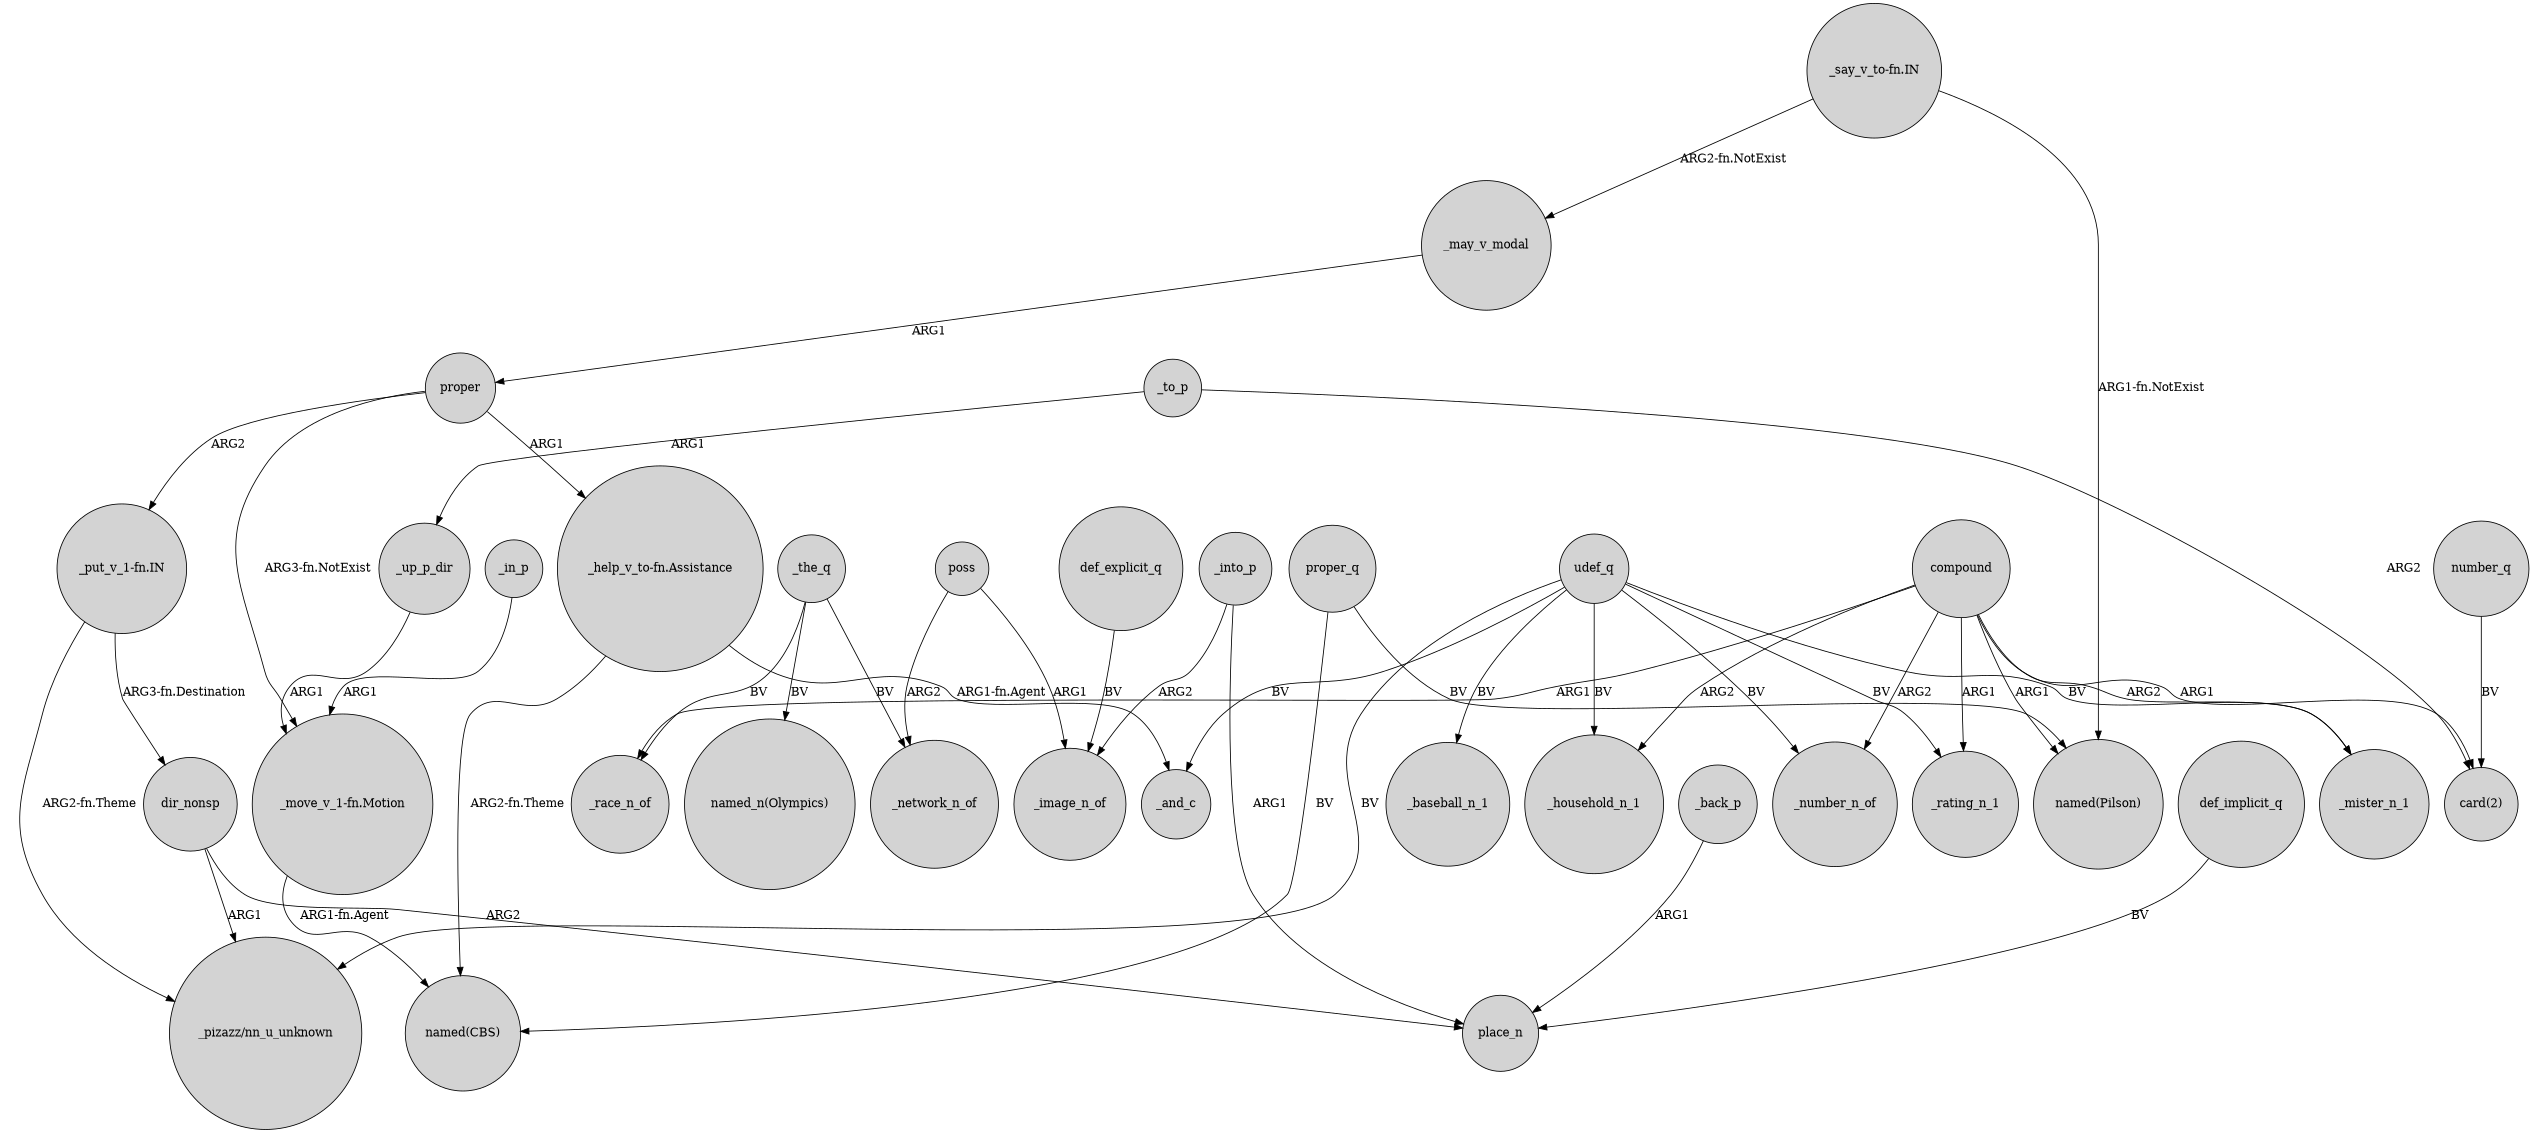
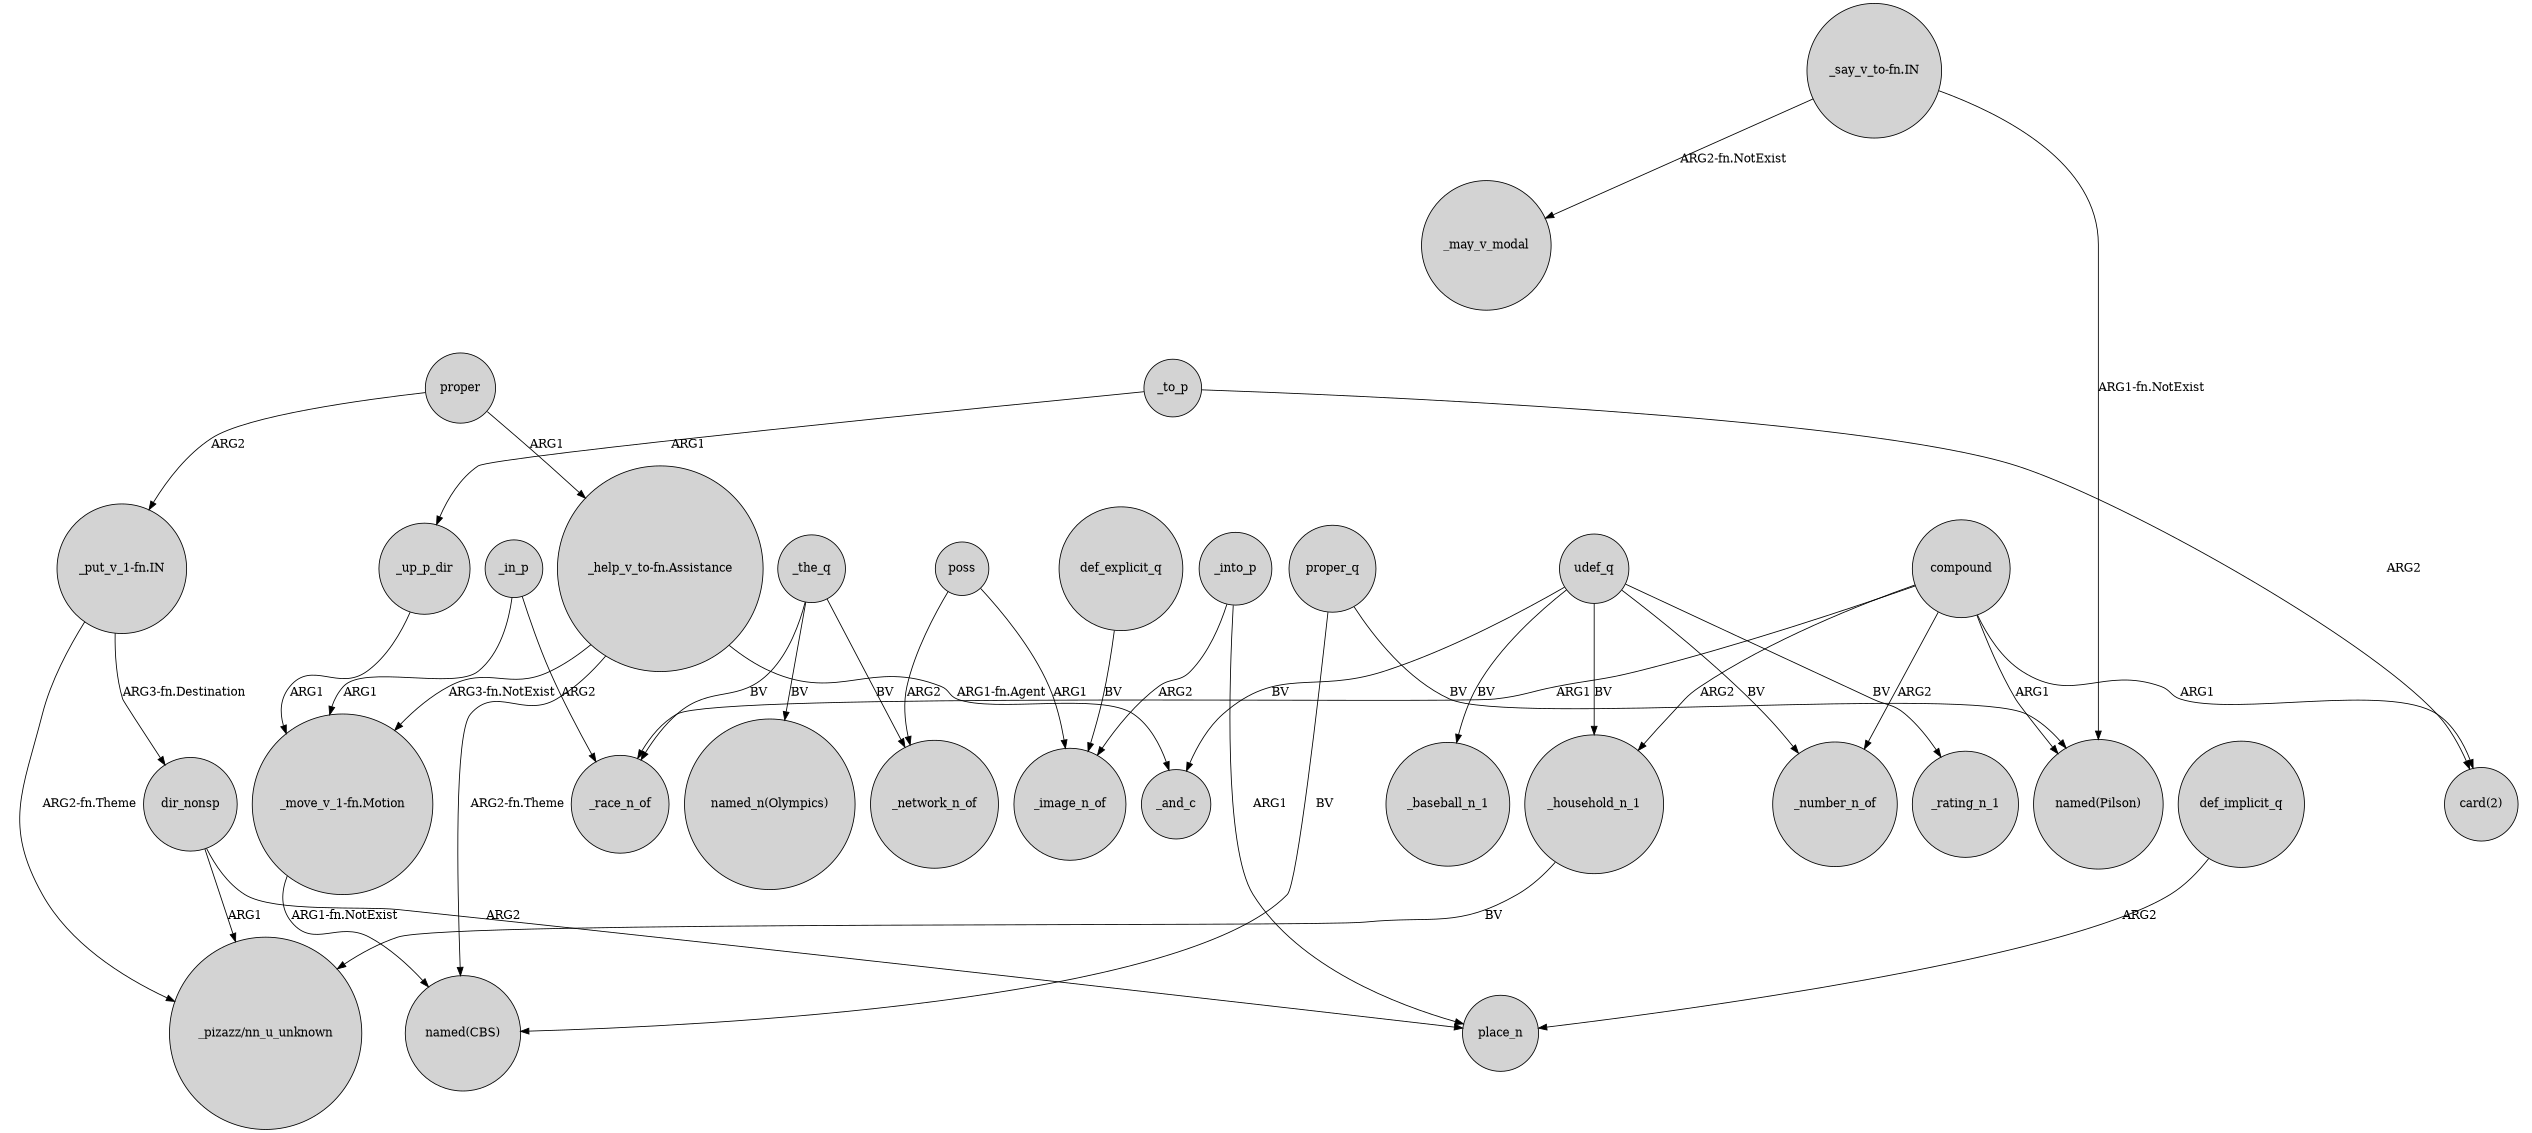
edge "_may_v_modal" -> "proper": removed, label "ARG1"
edge "proper" -> "_move_v_1-fn.Motion": now "_help_v_to-fn.Assistance" -> "_move_v_1-fn.Motion"
node "number_q": removed
edge "_in_p" -> "_race_n_of": added, label "ARG2"
edge "compound" -> "_rating_n_1": removed, label "ARG1"
node "_back_p": removed
node "_mister_n_1": removed
edge "_move_v_1-fn.Motion" -> "named(CBS)": label "ARG1-fn.Agent" -> "ARG1-fn.NotExist"
edge "def_implicit_q" -> "place_n": label "BV" -> "ARG2"
edge "udef_q" -> "_pizazz/nn_u_unknown": now "_household_n_1" -> "_pizazz/nn_u_unknown"
